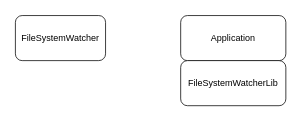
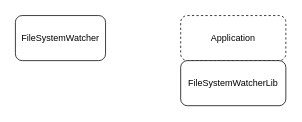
node "Application": style solid -> dashed
